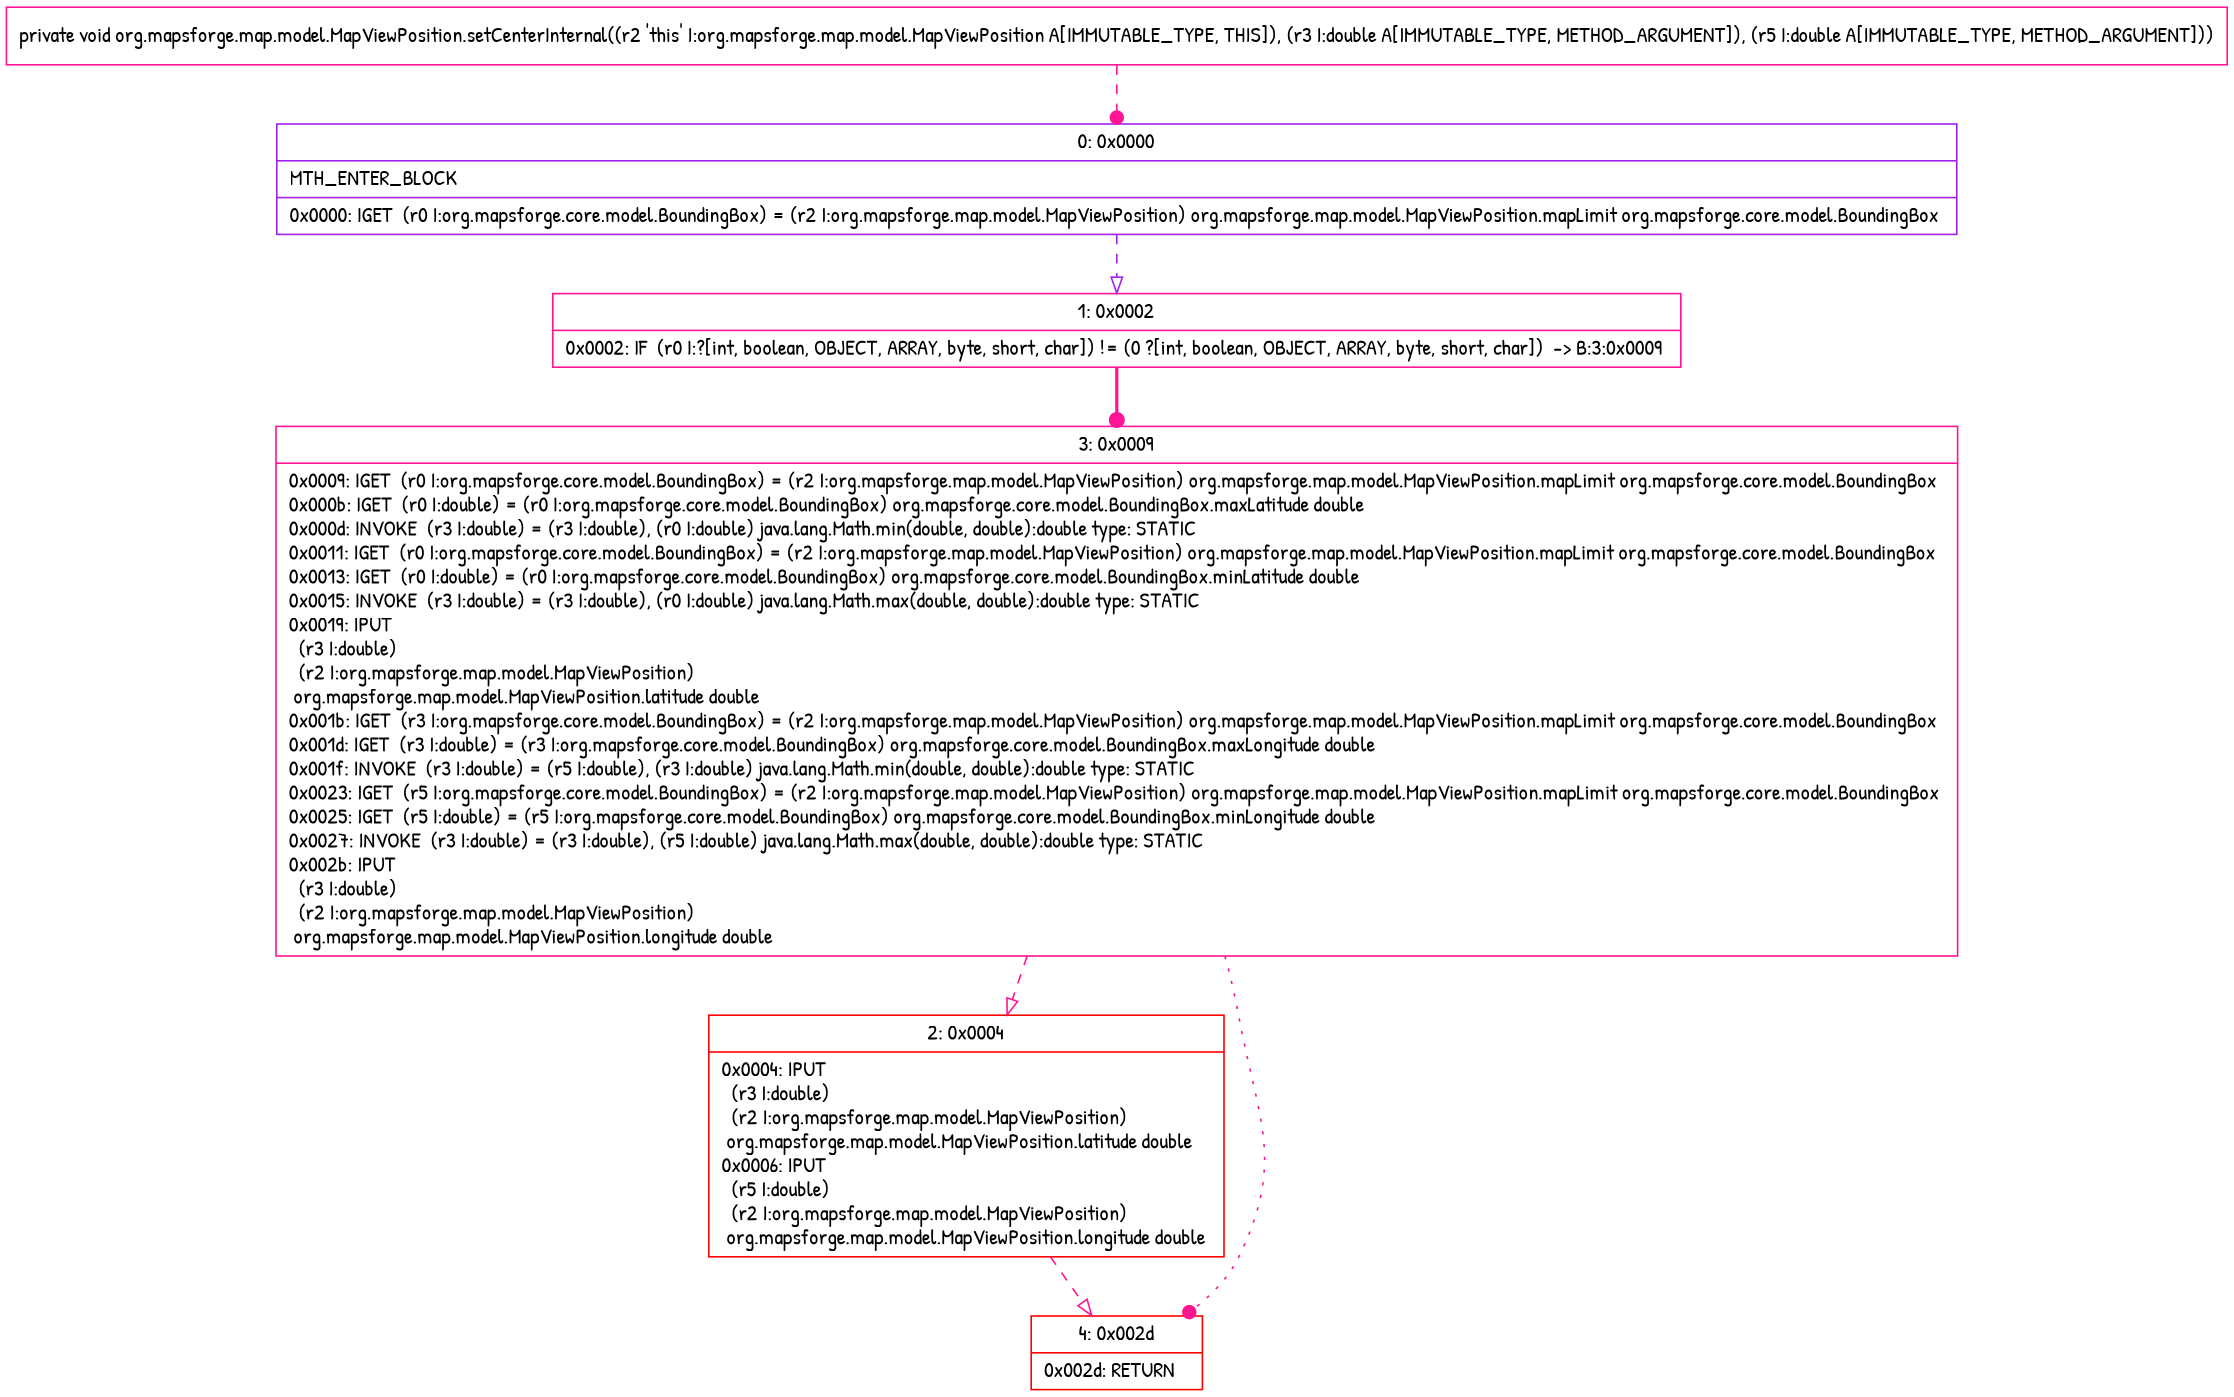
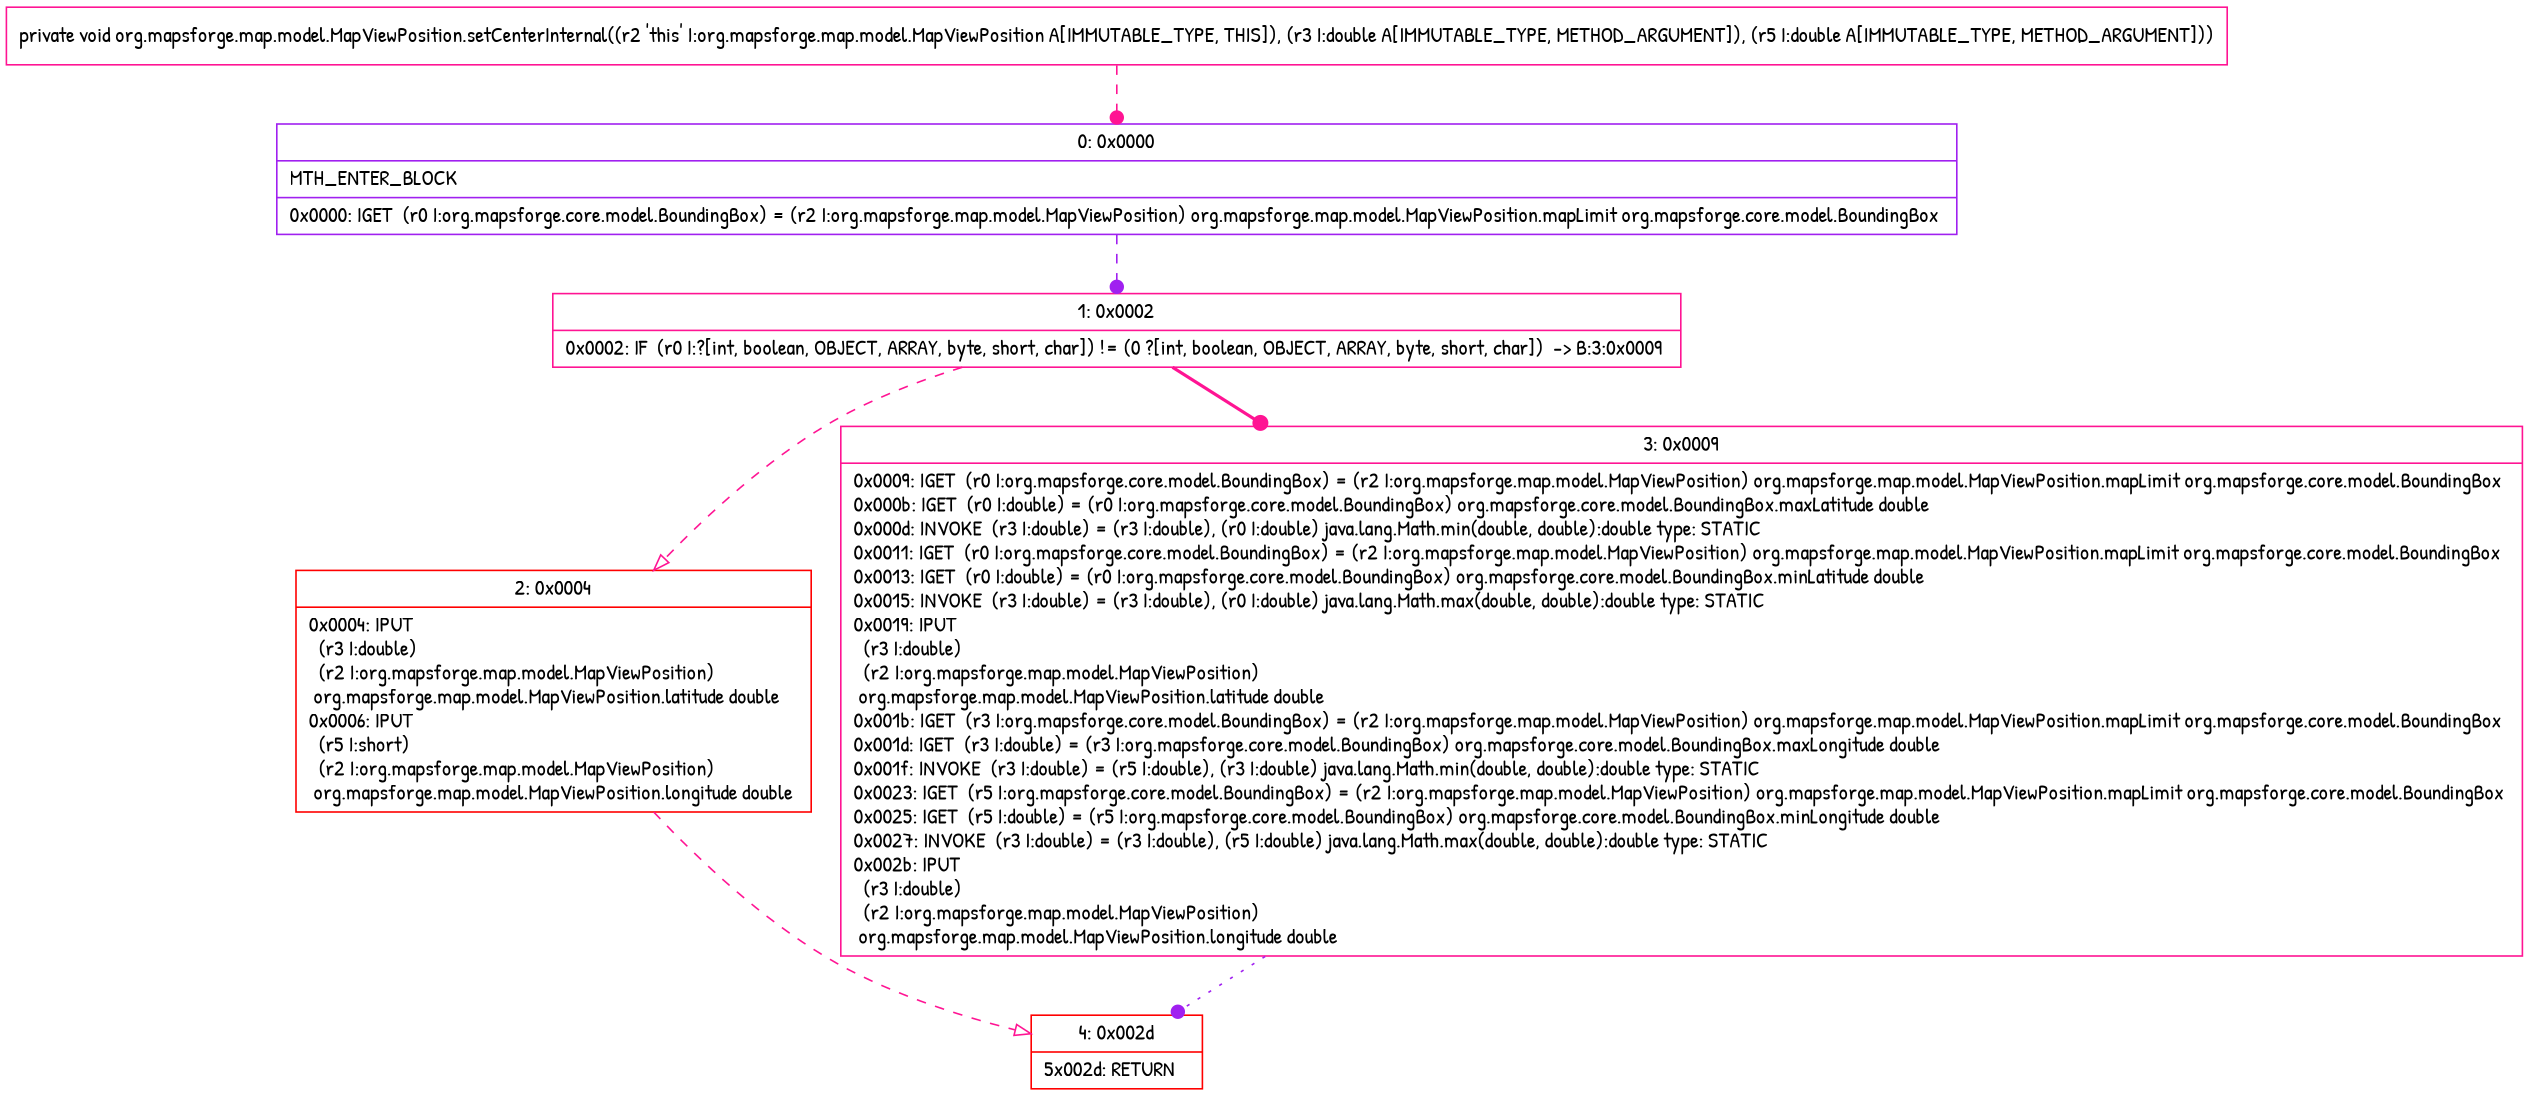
edge "0: 0x0000" -> "1: 0x0002": arrowhead onormal -> dot
edge "3: 0x0009" -> "2: 0x0004": now "1: 0x0002" -> "2: 0x0004"
edge "3: 0x0009" -> "4: 0x002d": color deeppink -> purple
node "2: 0x0004": text "(r5 I:double)" -> "(r5 I:short)"
node "4: 0x002d": text "0x002d: RETURN" -> "5x002d: RETURN"
